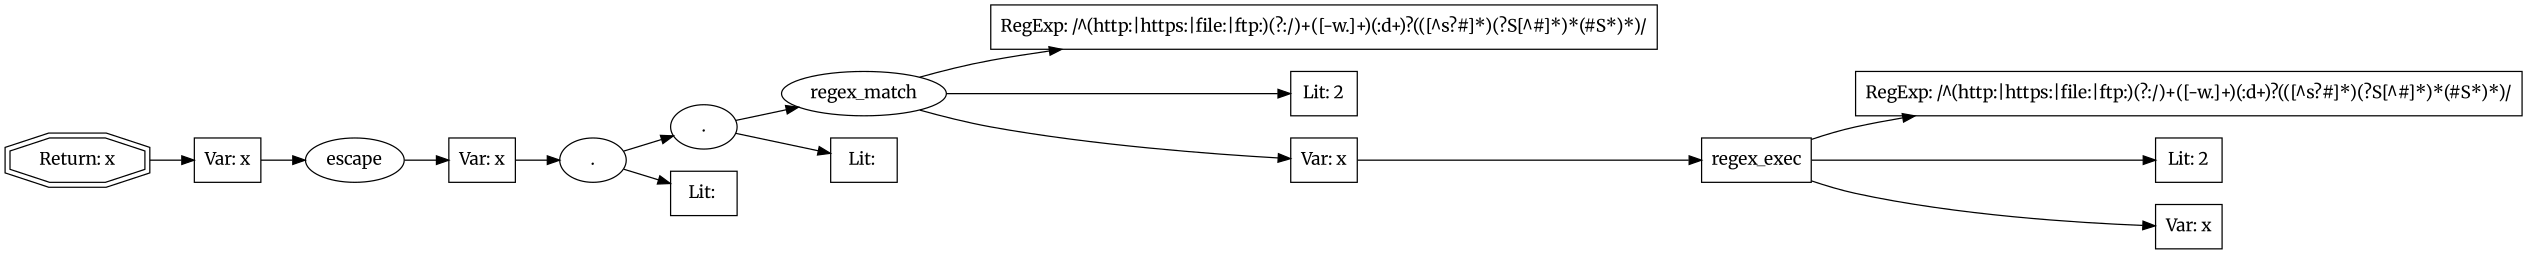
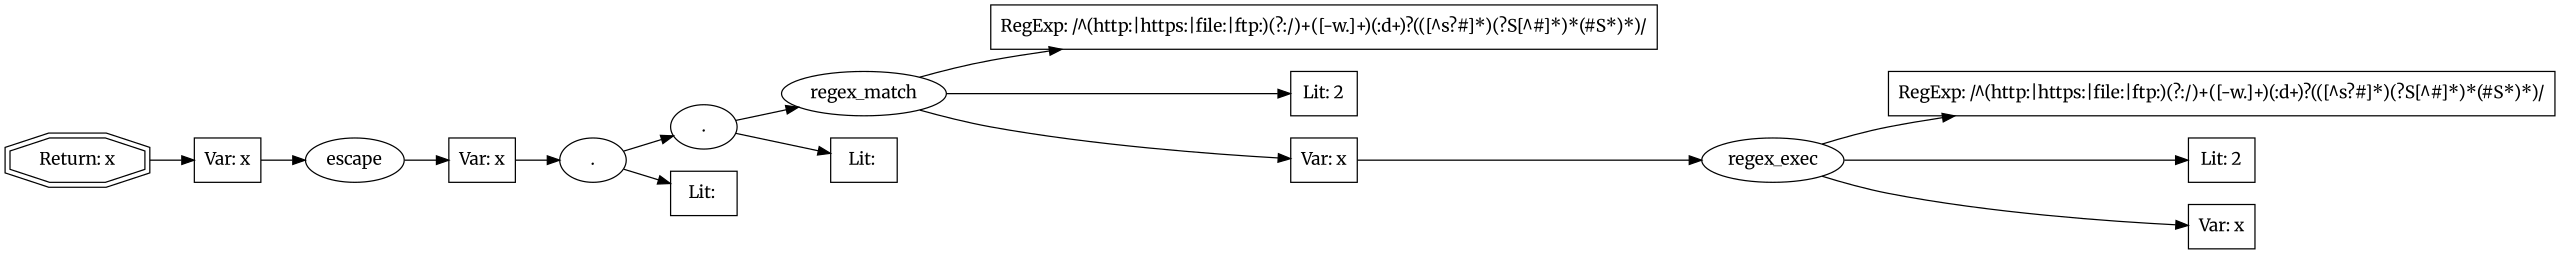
node "regex_exec": shape box -> ellipse
